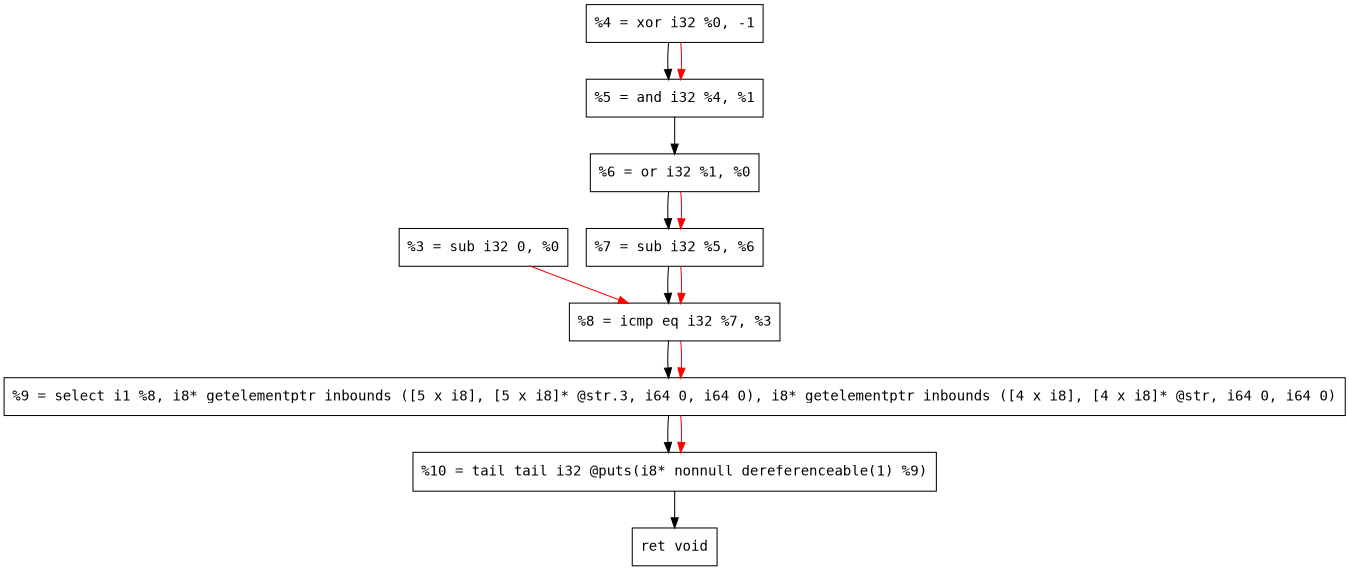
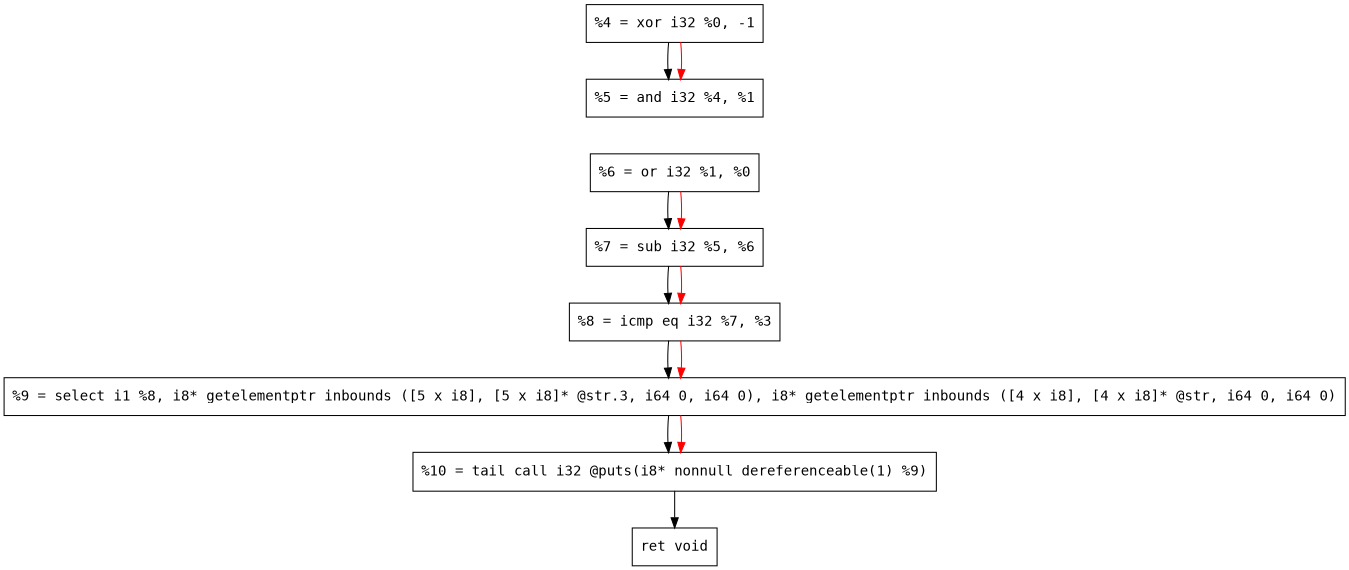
edge "%5 = and i32 %4, %1" -> "%6 = or i32 %1, %0": removed
node "%3 = sub i32 0, %0": removed
node "%10 = tail tail i32 @puts(i8* nonnull dereferenceable(1) %9)": label "%10 = tail tail i32 @puts(i8* nonnull dereferenceable(1) %9)" -> "%10 = tail call i32 @puts(i8* nonnull dereferenceable(1) %9)"
